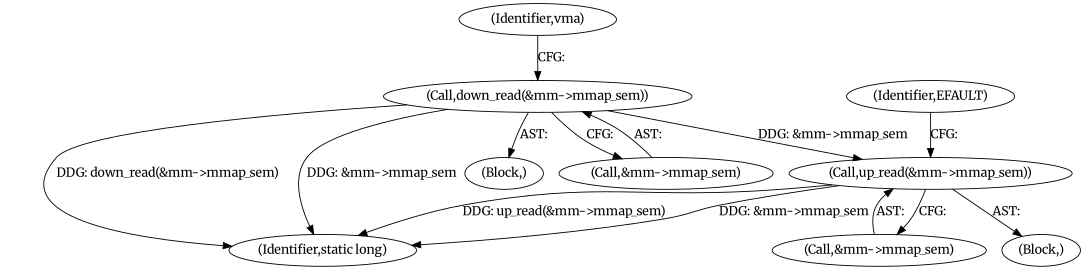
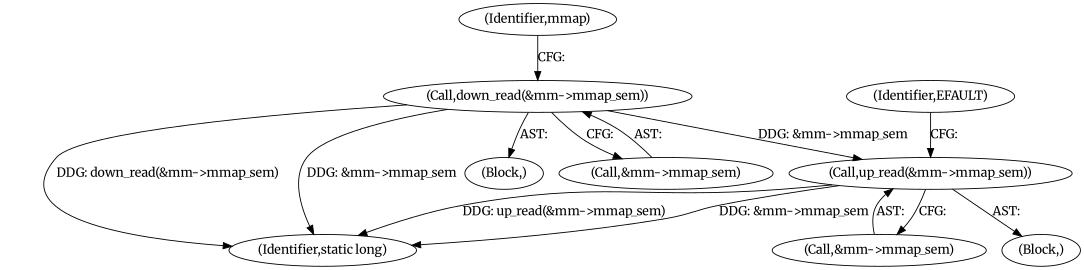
node "(Identifier,vma)": label "(Identifier,vma)" -> "(Identifier,mmap)"
